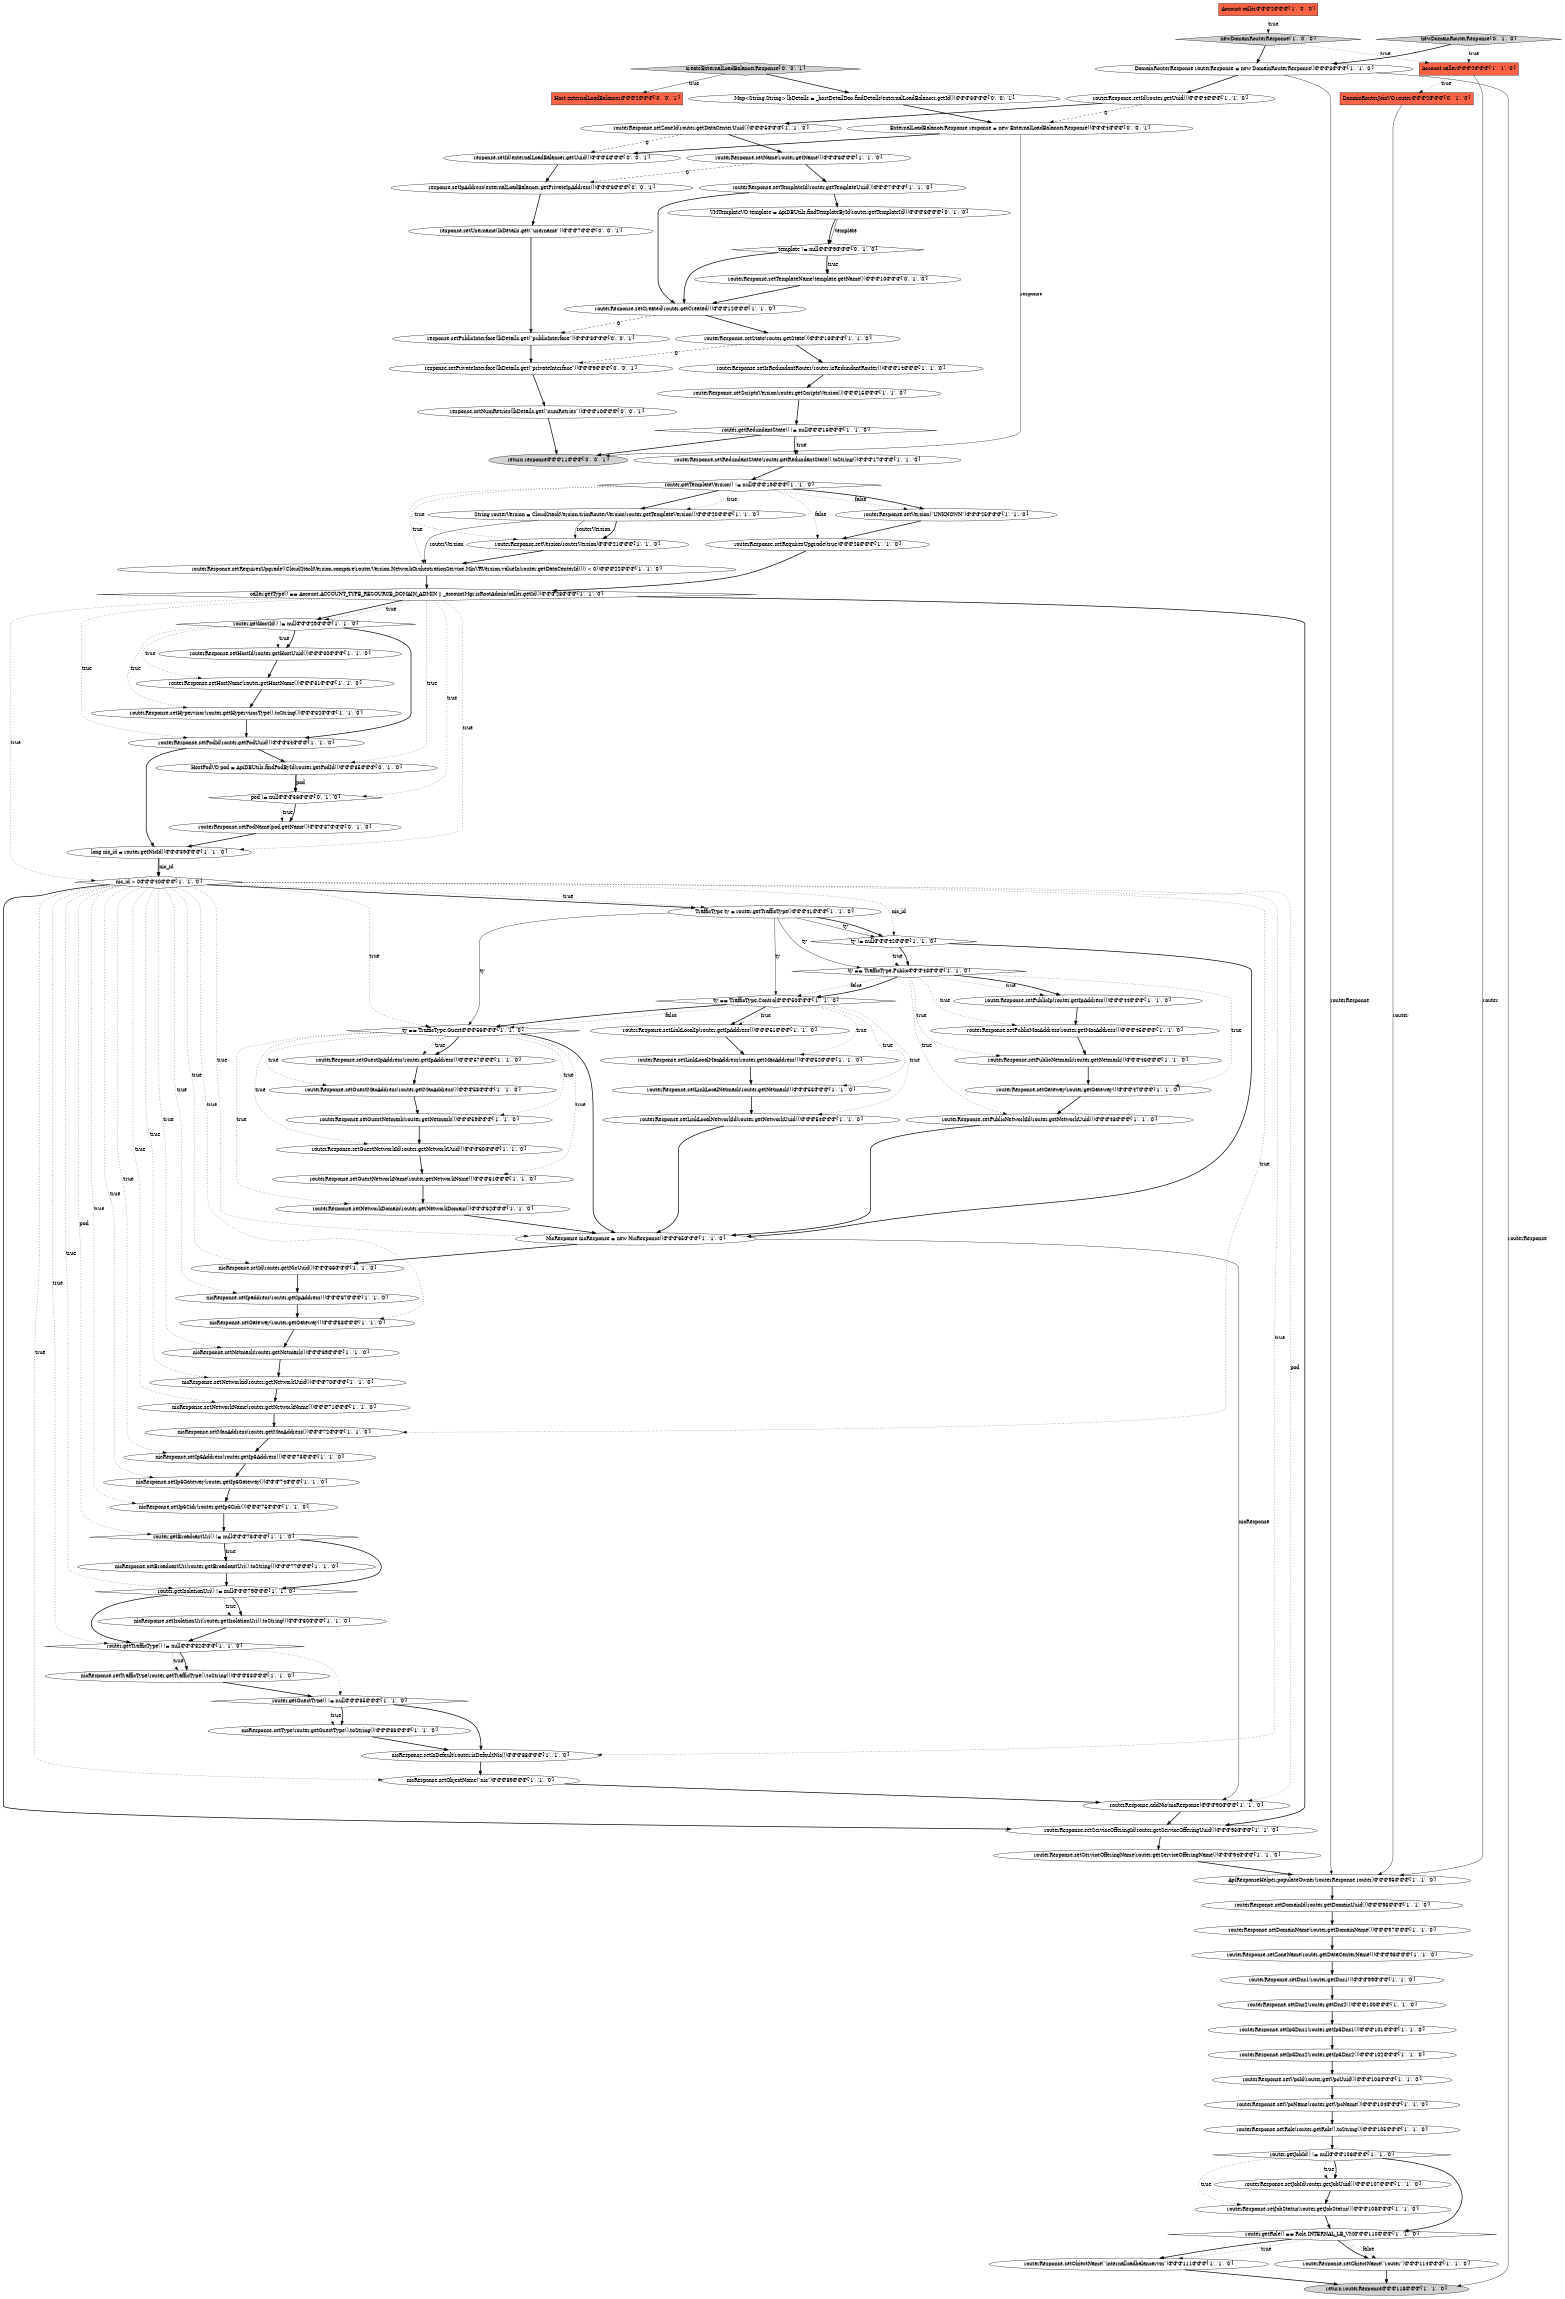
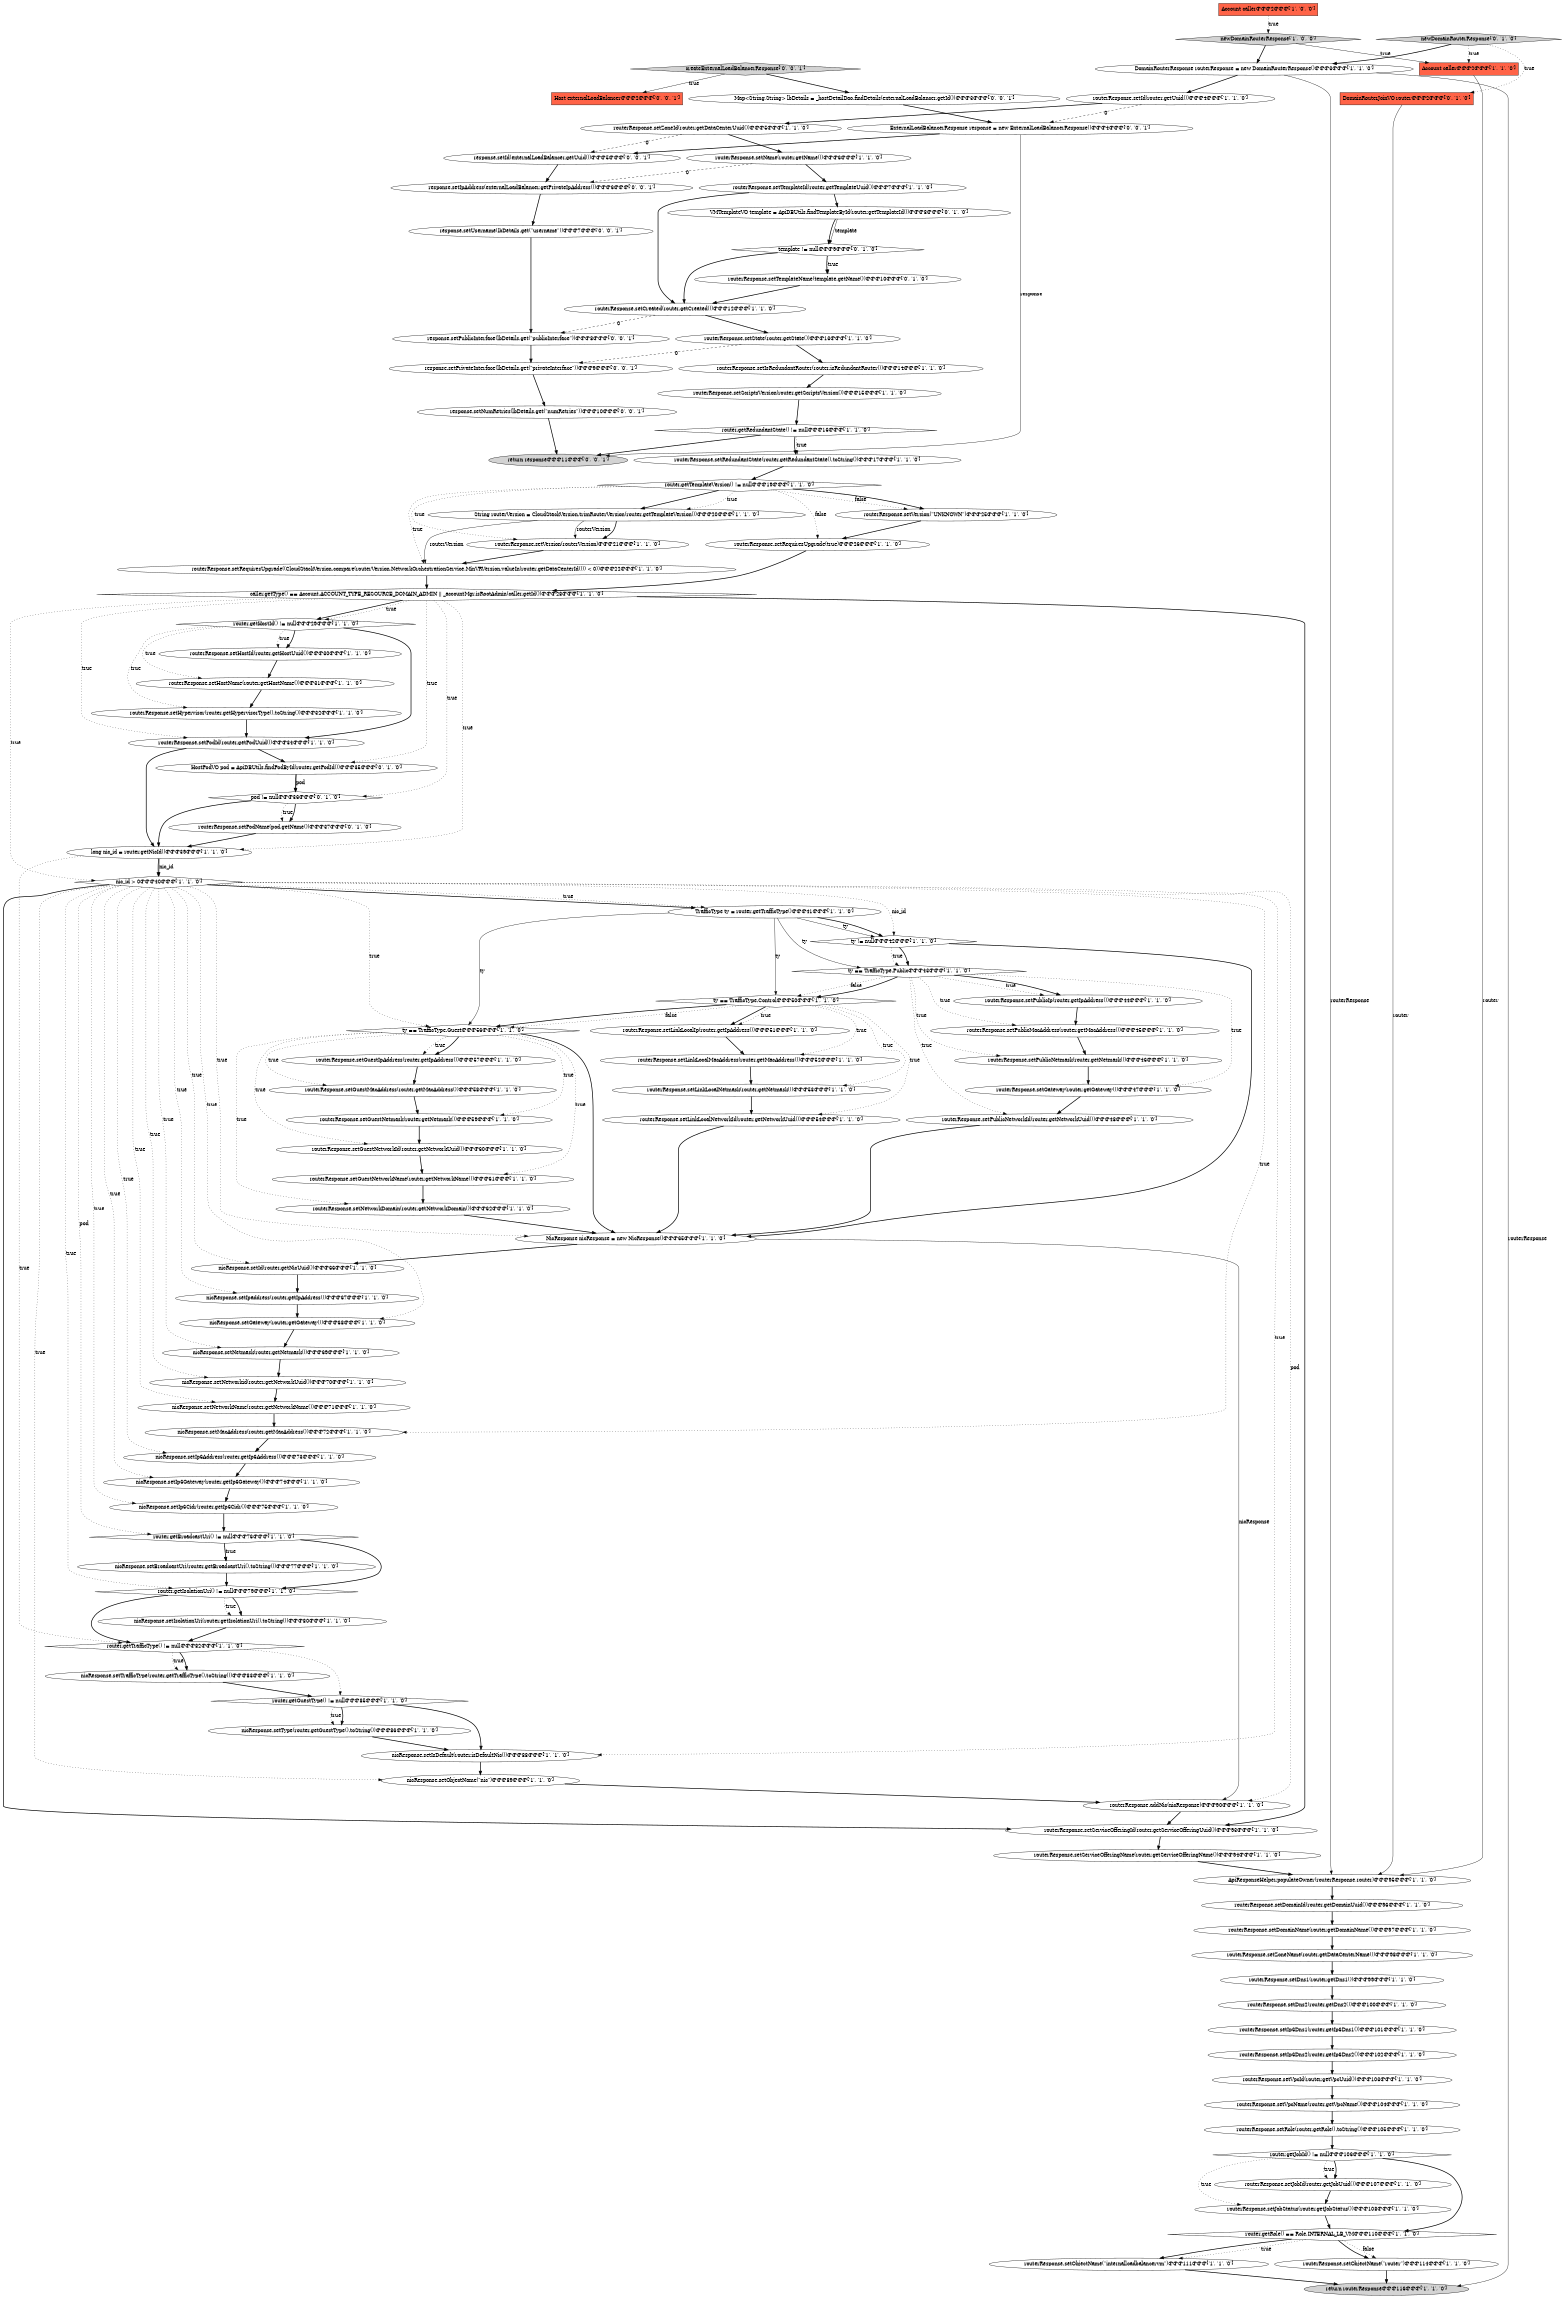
edge "newDomainRouterResponse['1', '0', '0']" -> "Account caller@@@2@@@['1', '1', '0']": style dotted -> solid
edge "Account caller@@@2@@@['1', '1', '0']" -> "DomainRouterJoinVO router@@@2@@@['0', '1', '0']": now "newDomainRouterResponse['0', '1', '0']" -> "DomainRouterJoinVO router@@@2@@@['0', '1', '0']"
edge "pod != null@@@36@@@['0', '1', '0']" -> "long nic_id = router.getNicId()@@@39@@@['1', '1', '0']": added
edge "nic_id > 0@@@40@@@['1', '1', '0']" -> "router.getTrafficType() != null@@@82@@@['1', '1', '0']": now "long nic_id = router.getNicId()@@@39@@@['1', '1', '0']" -> "router.getTrafficType() != null@@@82@@@['1', '1', '0']"
